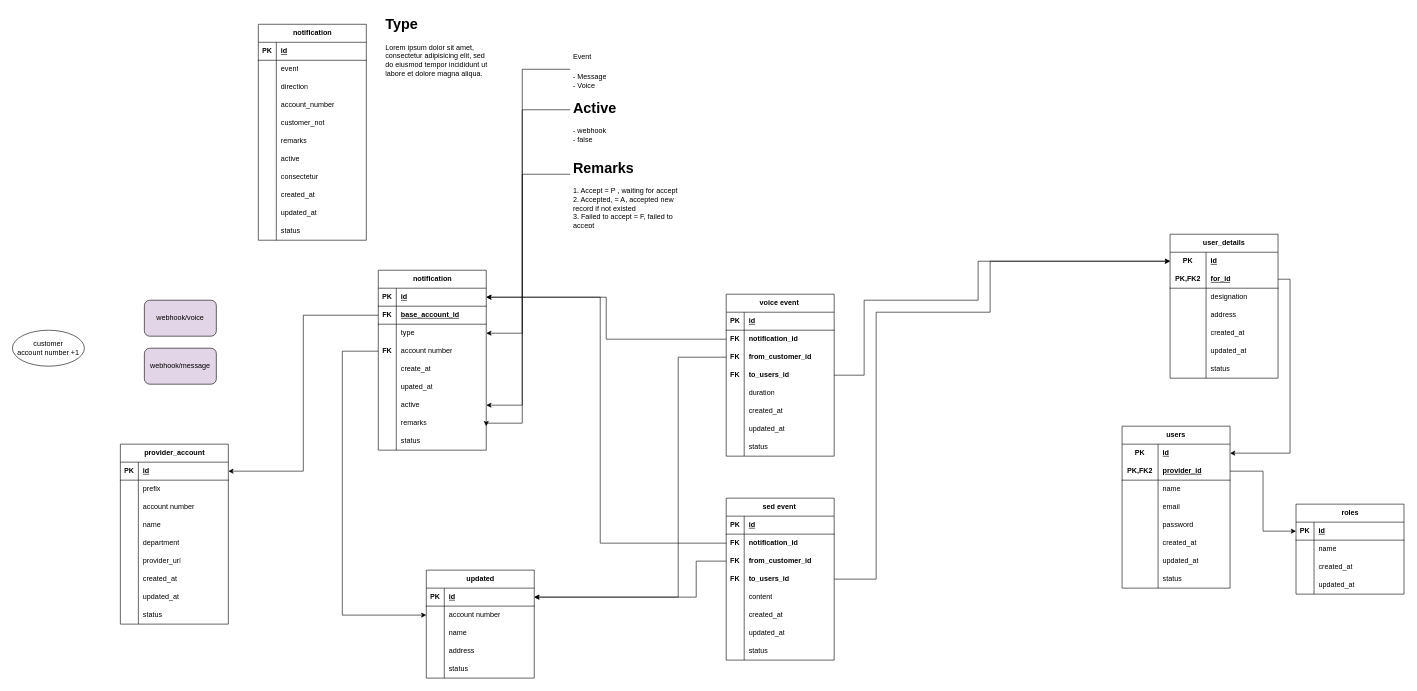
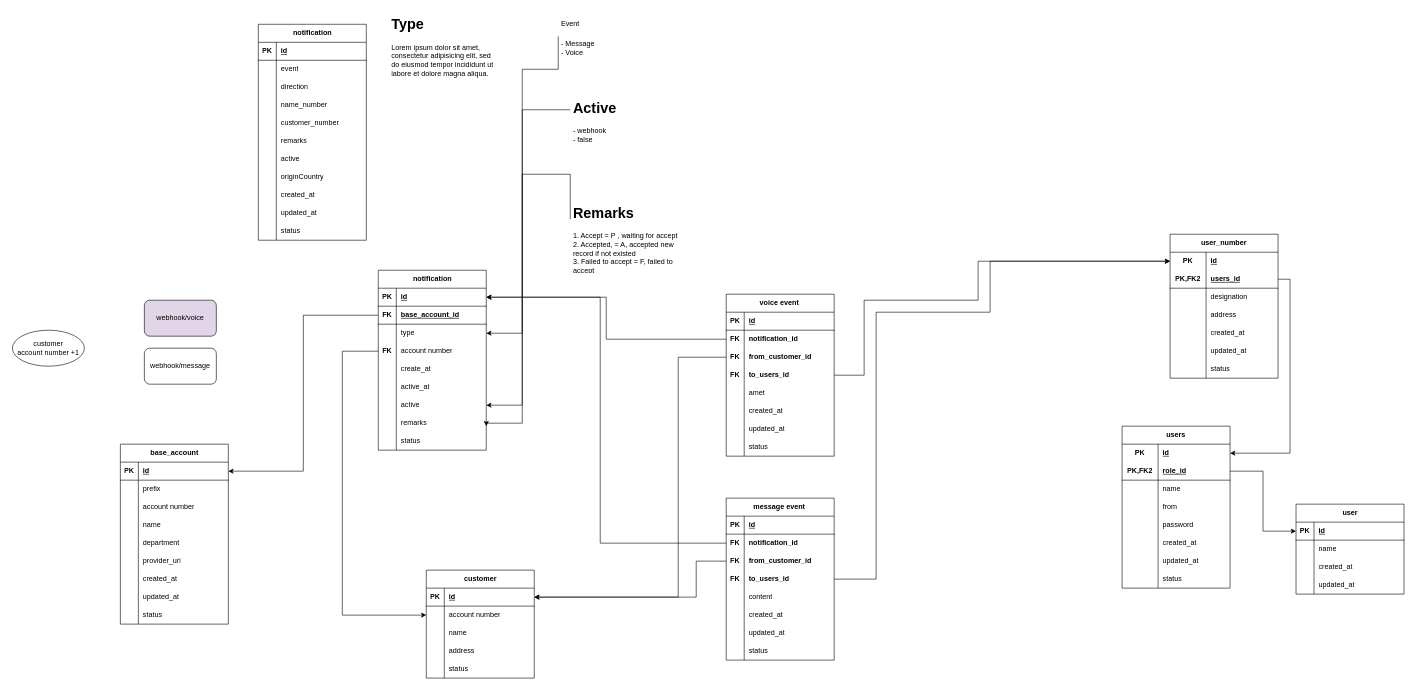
node "TypeLorem ipsum dolor sit amet, consectetur adipisicing elit, sed do eiusmod tempor incididunt ut labore et dolore magna aliqua.": moved (438, 48) -> (444, 48)
node "Event- Message - Voice": moved (627, 69) -> (615, 36)
node "account_number": label "account_number" -> "name_number"
node "customer_not": label "customer_not" -> "customer_number"
node "consectetur": label "consectetur" -> "originCountry"
node "Remarks1. Accept = P , waiting for accept 2. Accepted, = A, accepted new record if not existed 3. Failed to accept = F, failed to accept": moved (627, 192) -> (627, 237)
node "user_details": label "user_details" -> "user_number"
node "for_id": label "for_id" -> "users_id"
node "webhook/message": fillcolor #e1d5e7 -> #ffffff
node "upated_at": label "upated_at" -> "active_at"
node "duration": label "duration" -> "amet"
node "provider_account": label "provider_account" -> "base_account"
node "provider_id": label "provider_id" -> "role_id"
node "sed event": label "sed event" -> "message event"
node "email": label "email" -> "from"
node "roles": label "roles" -> "user"
node "updated": label "updated" -> "customer"
